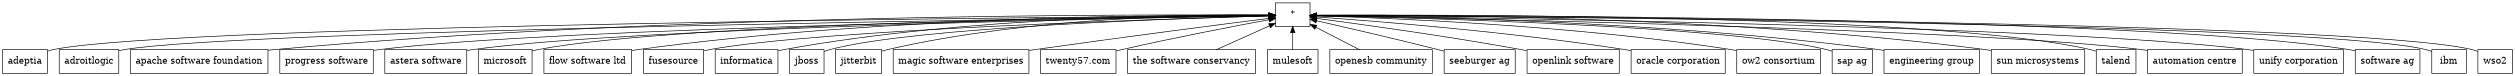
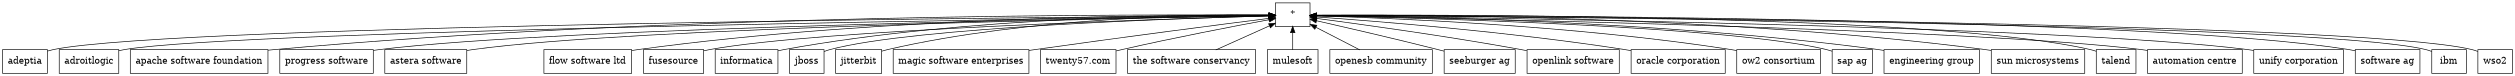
node "microsoft": removed
